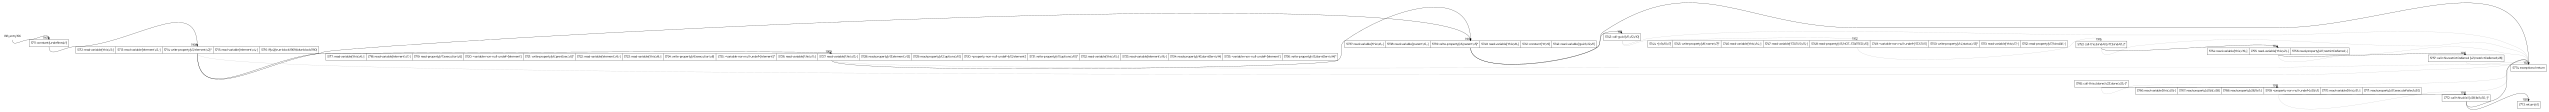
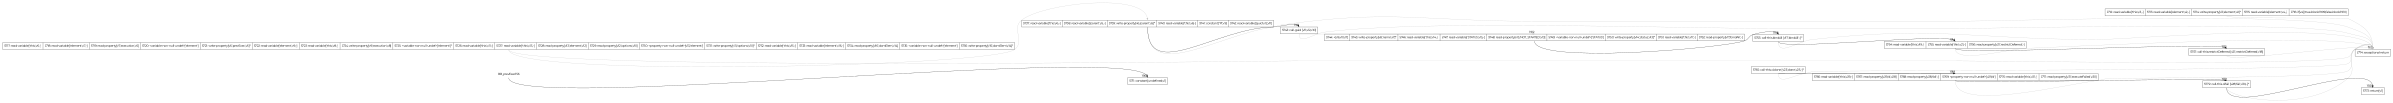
edge "5712: read-variable['this',v3,-]" -> "5737: read-variable['this',v6,-]": removed
edge "5737: read-variable['this',v6,-]" -> "5774: exceptional-return": color black -> gray
edge "5711: constant[undefined,v1]" -> "5712: read-variable['this',v3,-]": removed
node "BB_entry156": label "BB_entry156" -> "BB_prevExec156"
edge "5712: read-variable['this',v3,-]" -> "5717: read-variable['this',v6,-]": removed
edge "5744: +[v9,v10,v7]" -> "5753: call-this.bindAll [v17,'bindAll',-]*": color gray -> black
edge "5717: read-variable['this',v6,-]" -> "5737: read-variable['this',v6,-]": color black -> gray
edge "5772: call-this.d.fail [v28,'fail',v30,-]*" -> "5774: exceptional-return": color black -> gray
